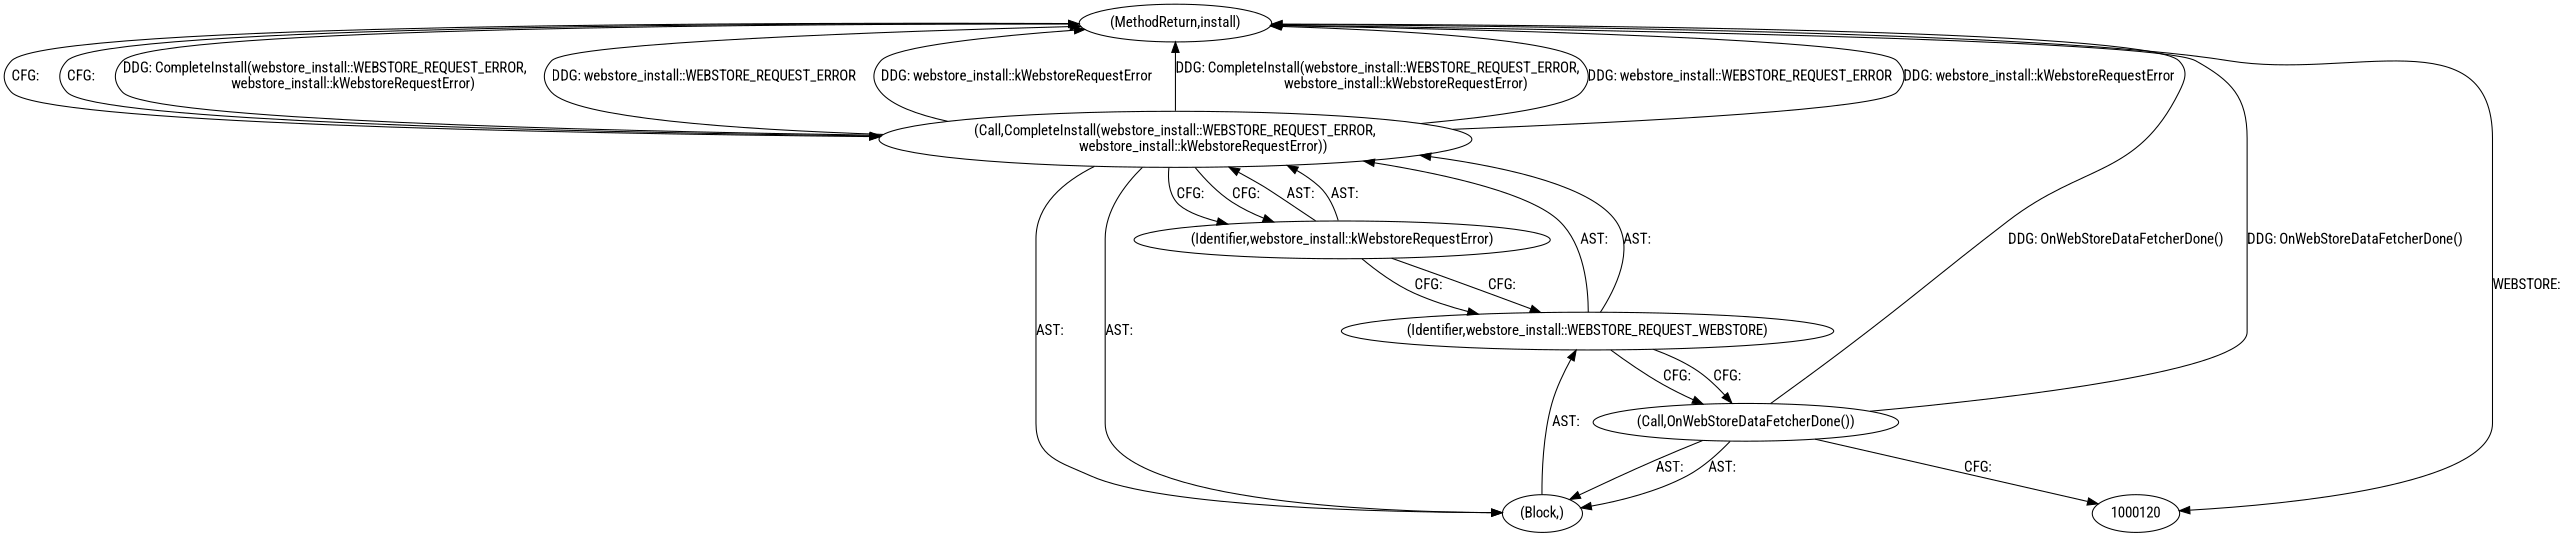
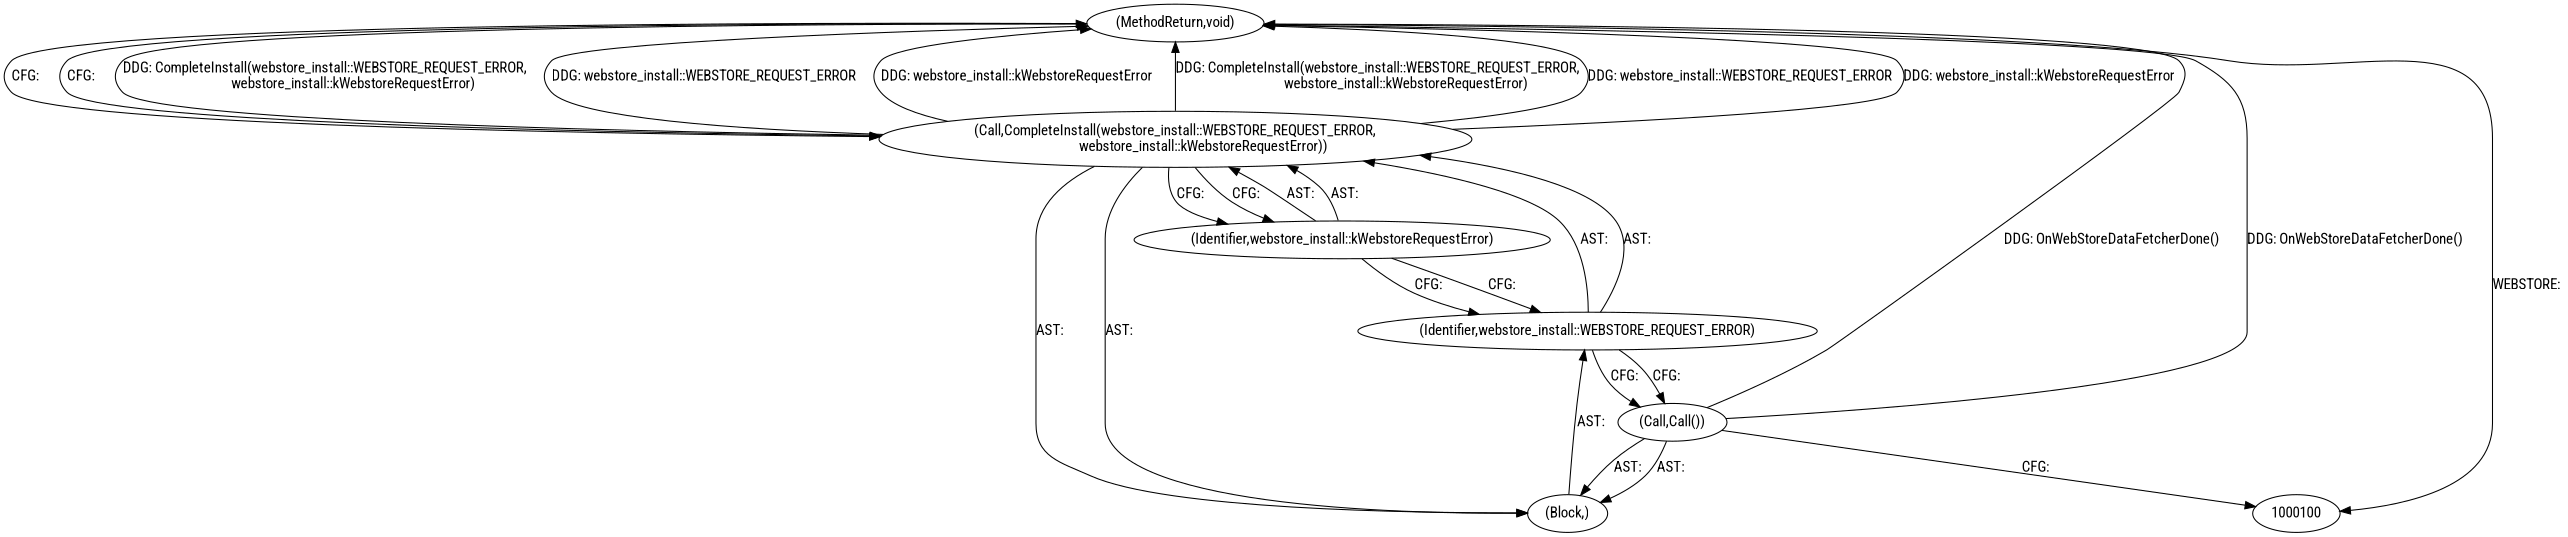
node "(MethodReturn,install)": label "(MethodReturn,install)" -> "(MethodReturn,void)"
node "(Identifier,webstore_install::WEBSTORE_REQUEST_WEBSTORE)": label "(Identifier,webstore_install::WEBSTORE_REQUEST_WEBSTORE)" -> "(Identifier,webstore_install::WEBSTORE_REQUEST_ERROR)"
node "(Call,OnWebStoreDataFetcherDone())": label "(Call,OnWebStoreDataFetcherDone())" -> "(Call,Call())"
node "1000120": label "1000120" -> "1000100"
